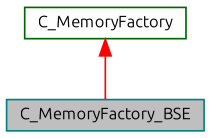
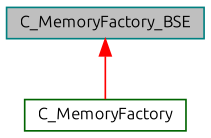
edge "C_MemoryFactory_BSE" -> "C_MemoryFactory": reversed
